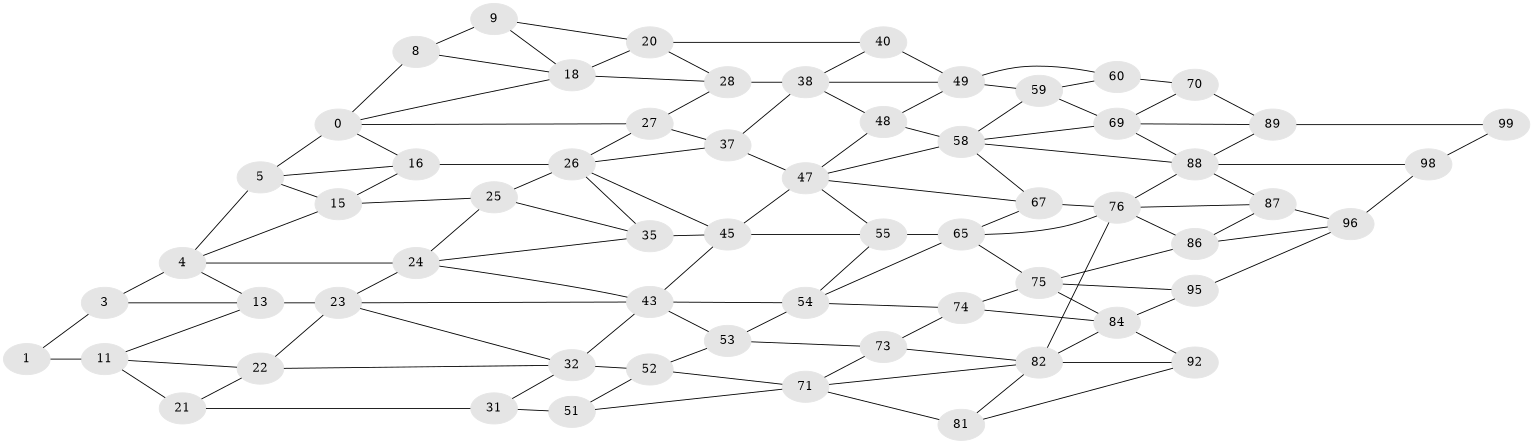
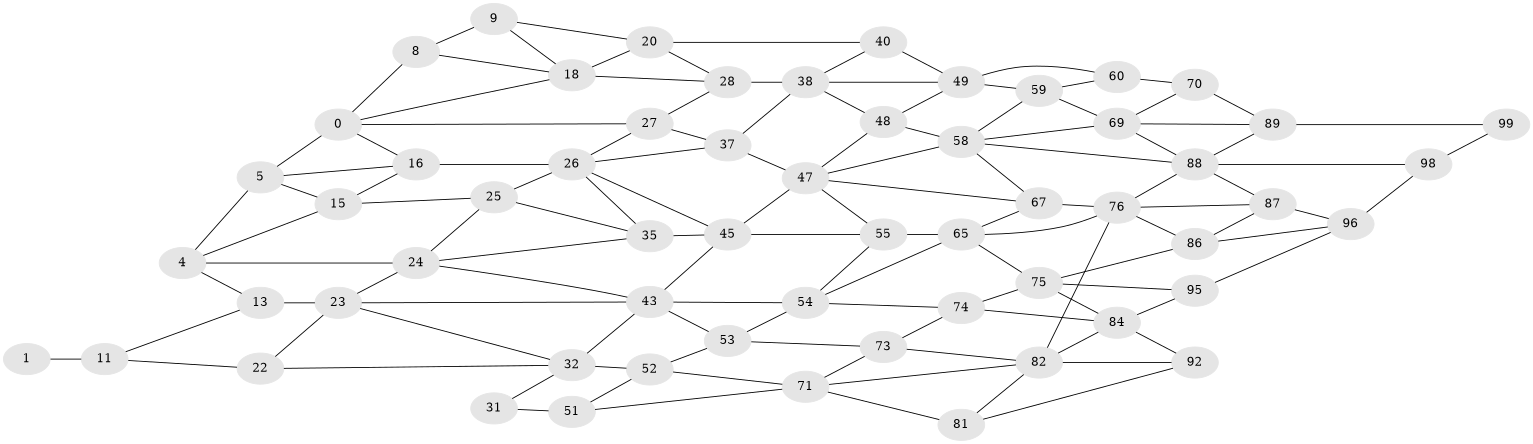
node "3": removed
node "21": removed
